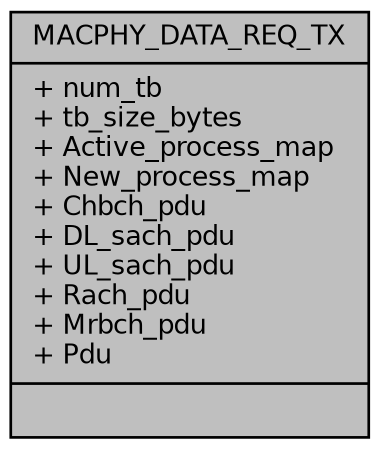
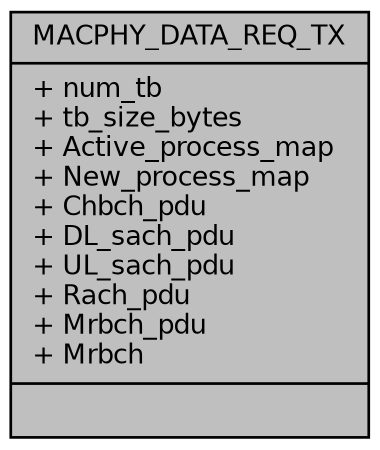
node "MACPHY_DATA_REQ_TX": text "+ Pdu" -> "+ Mrbch"
